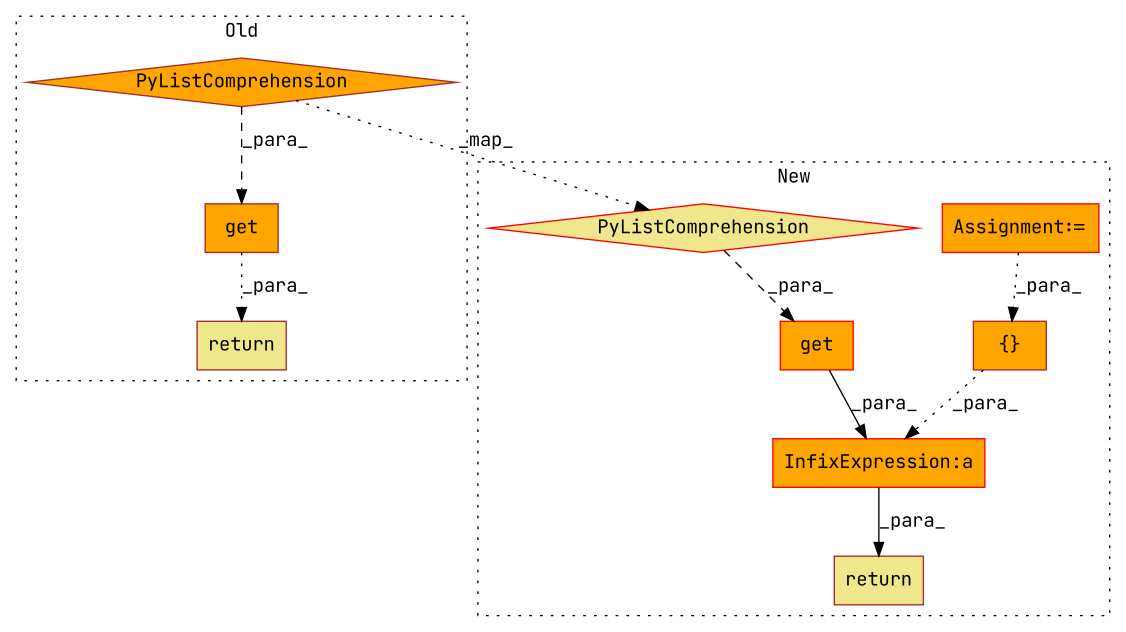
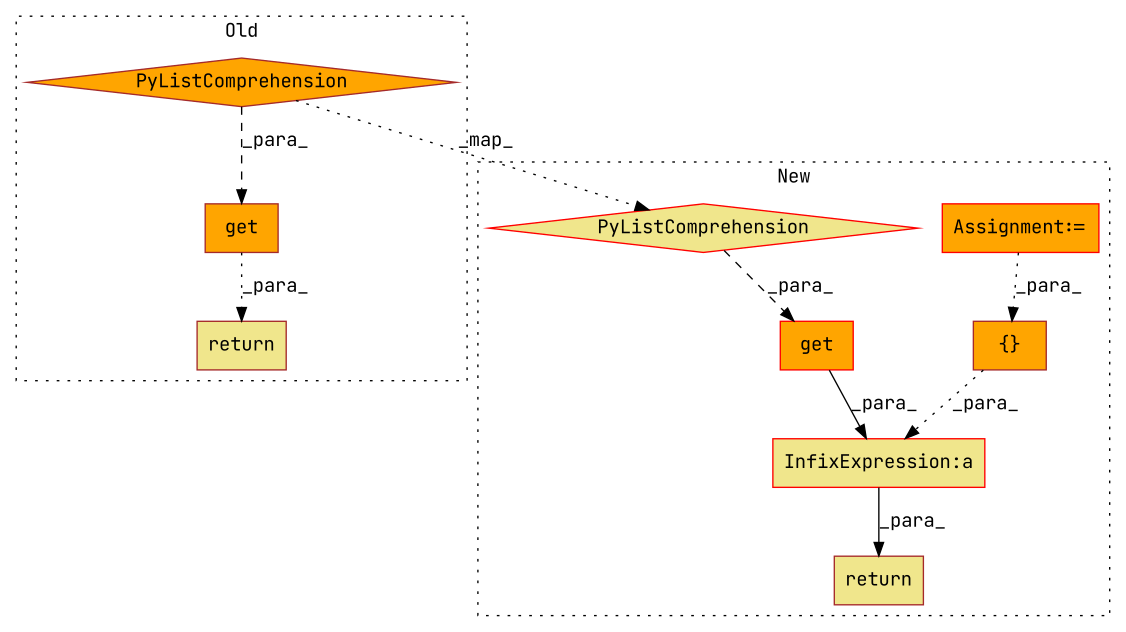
node "InfixExpression:a": fillcolor orange -> khaki
